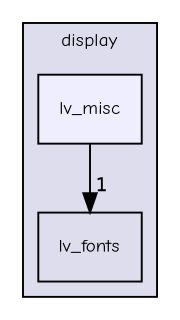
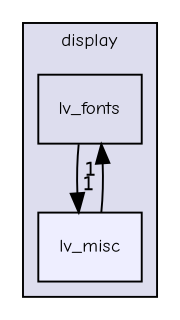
edge "lv_fonts" -> "lv_misc": added
